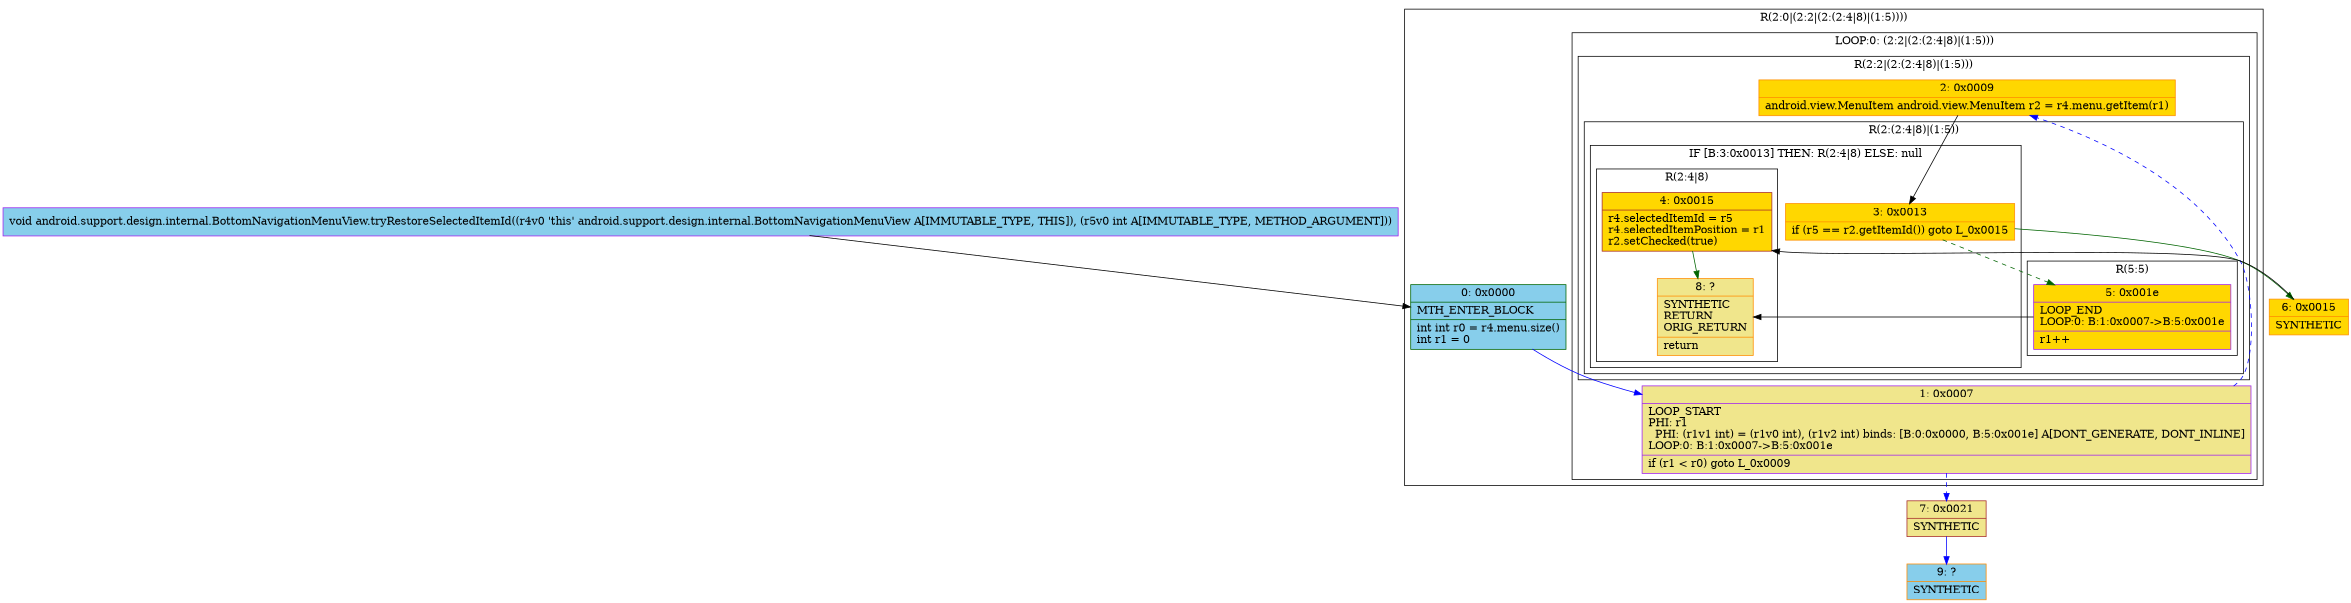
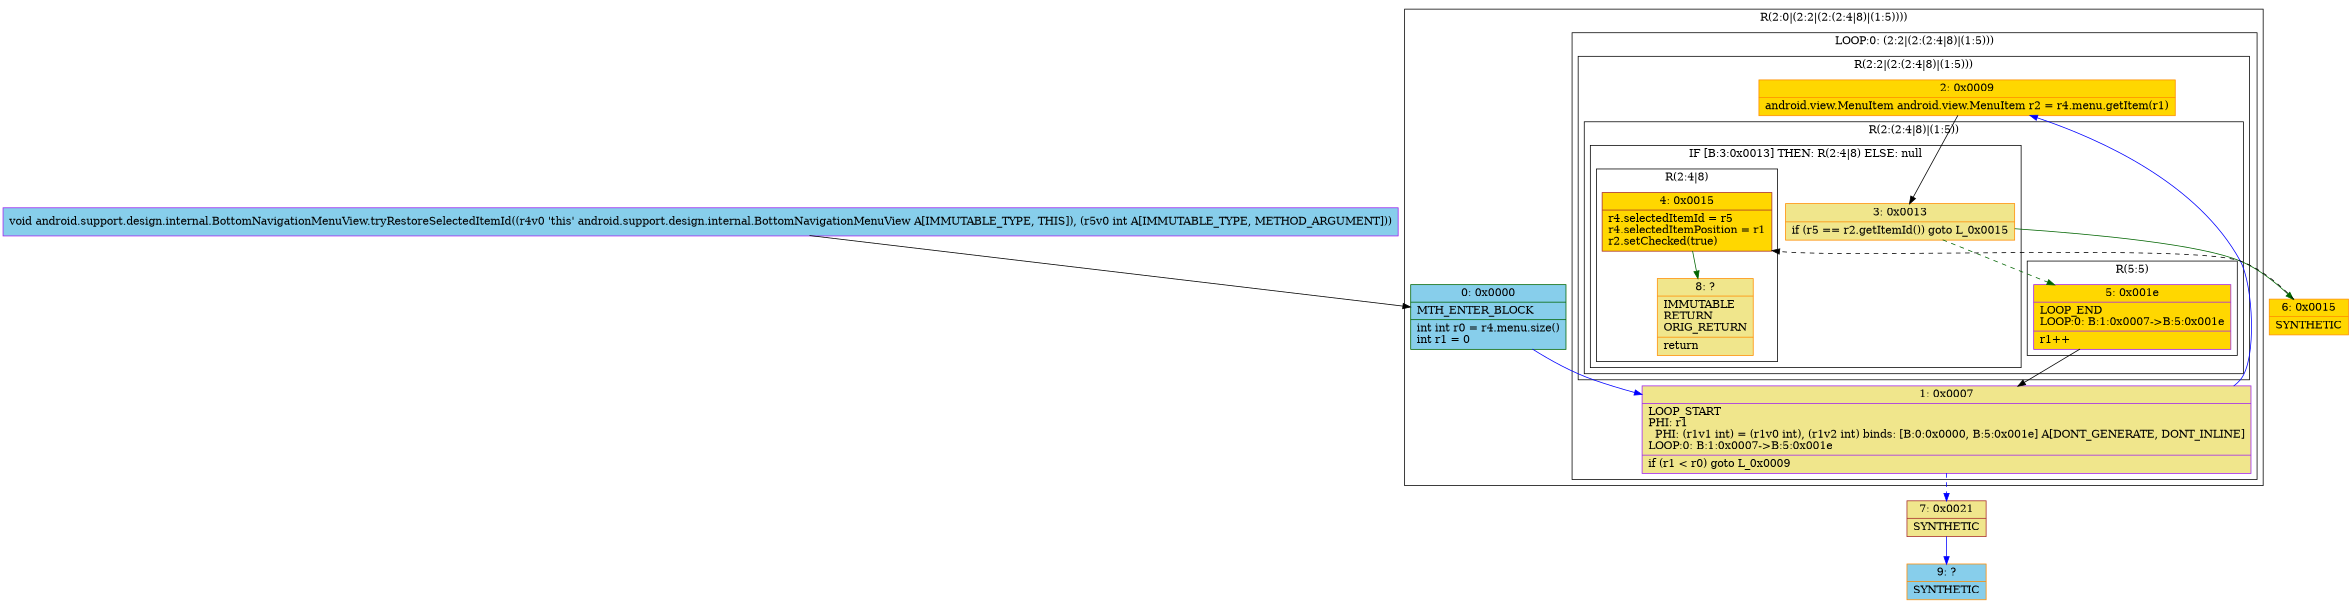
edge "1: 0x0007" -> "2: 0x0009": style dashed -> solid
node "3: 0x0013": fillcolor gold -> khaki
edge "6: 0x0015" -> "4: 0x0015": style solid -> dashed
node "8: ?": text "SYNTHETIC" -> "IMMUTABLE"
edge "5: 0x001e" -> "8: ?": now "5: 0x001e" -> "1: 0x0007"
